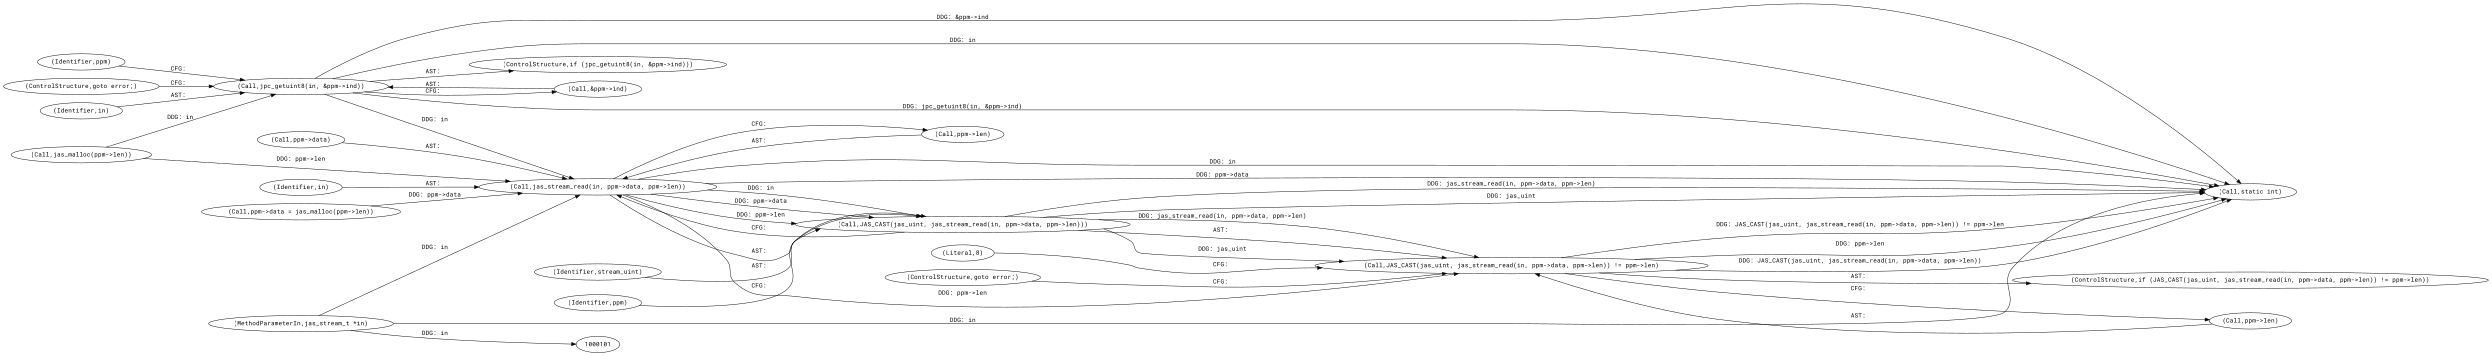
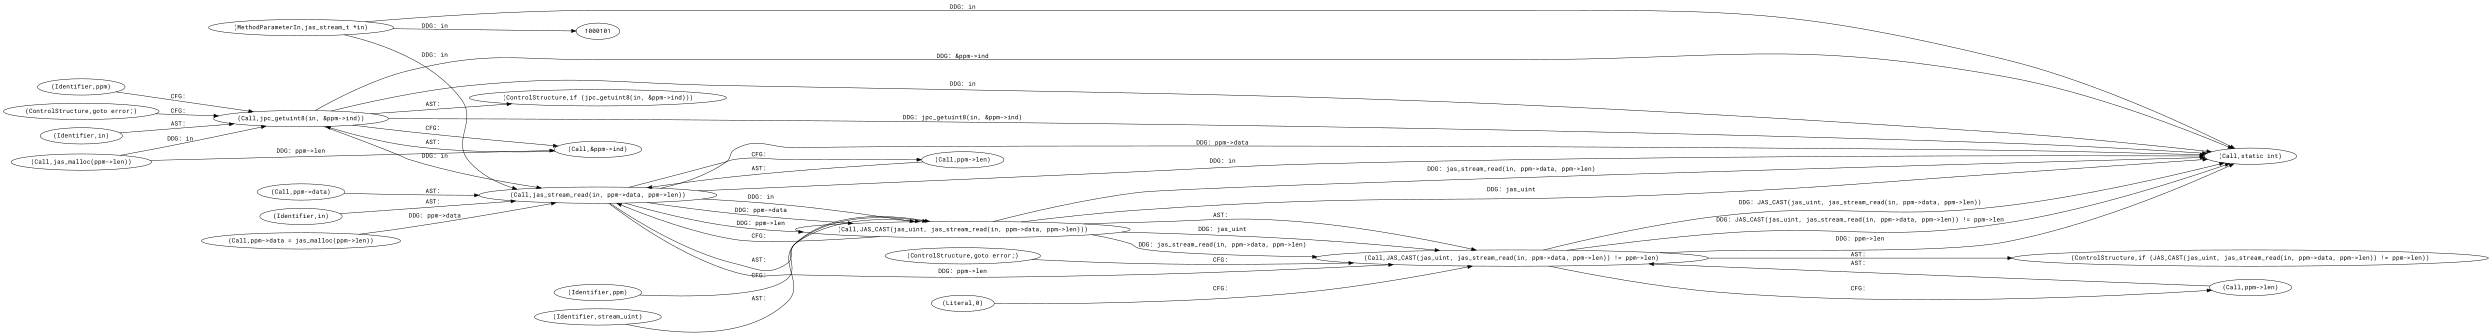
edge "(Call,jas_malloc(ppm->len))" -> "(Call,jas_stream_read(in, ppm->data, ppm->len))": now "(Call,jas_malloc(ppm->len))" -> "(Call,&ppm->ind)"
node "(Literal,8)": label "(Literal,8)" -> "(Literal,0)"
